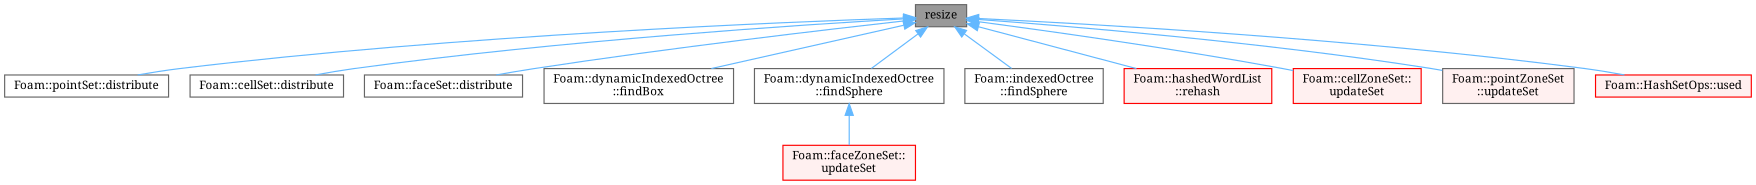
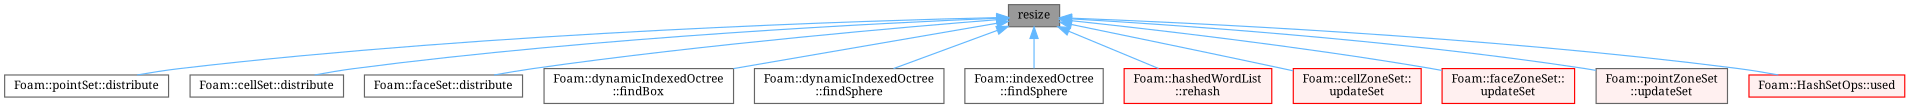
edge "Foam::faceZoneSet:: updateSet" -> "Foam::dynamicIndexedOctree ::findSphere": now "Foam::faceZoneSet:: updateSet" -> "resize"
